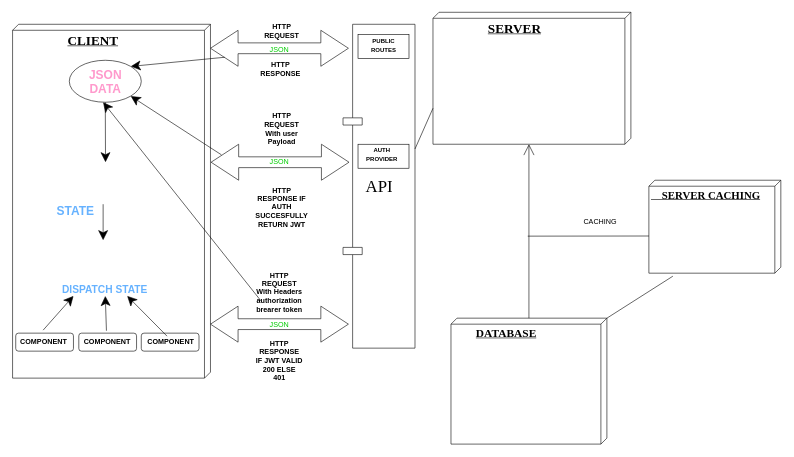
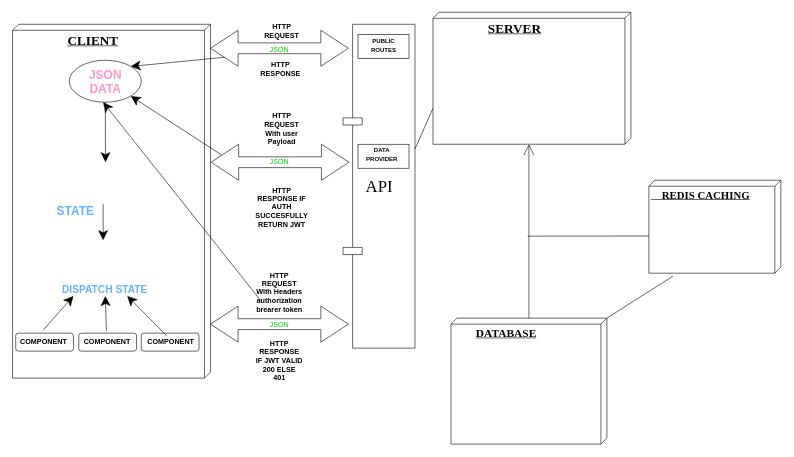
node "AUTH PROVIDER": label "AUTH PROVIDER" -> "DATA PROVIDER"
node "SERVER CACHING": label "SERVER CACHING" -> "REDIS CACHING"
node "CACHING": removed
